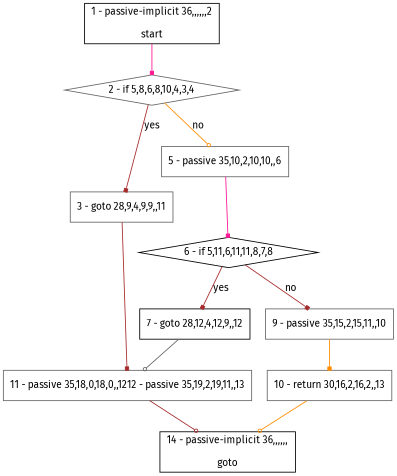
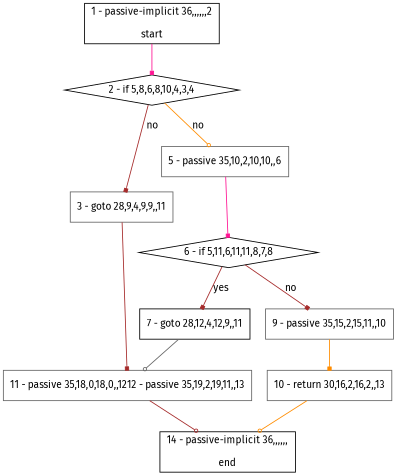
node "2 - if 5,8,6,8,10,4,3,4": color gray40 -> black
edge "2 - if 5,8,6,8,10,4,3,4" -> "3 - goto 28,9,4,9,9,,11": label "yes" -> "no"
node "7 - goto 28,12,4,12,9,,12": label "7 - goto 28,12,4,12,9,,12" -> "7 - goto 28,12,4,12,9,,11"
node "14 - passive-implicit 36,,,,,, goto": label "14 - passive-implicit 36,,,,,, goto" -> "14 - passive-implicit 36,,,,,, end"
